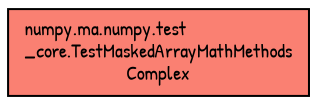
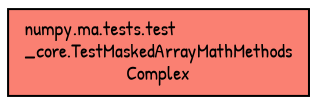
node "numpy.ma.numpy.test _core.TestMaskedArrayMathMethods Complex": label "numpy.ma.numpy.test _core.TestMaskedArrayMathMethods Complex" -> "numpy.ma.tests.test _core.TestMaskedArrayMathMethods Complex"
